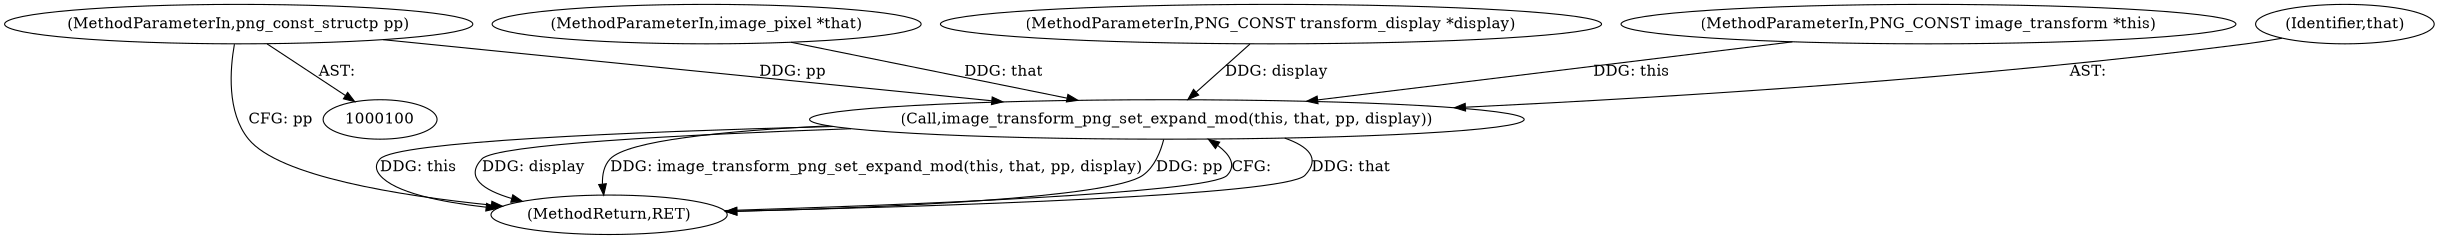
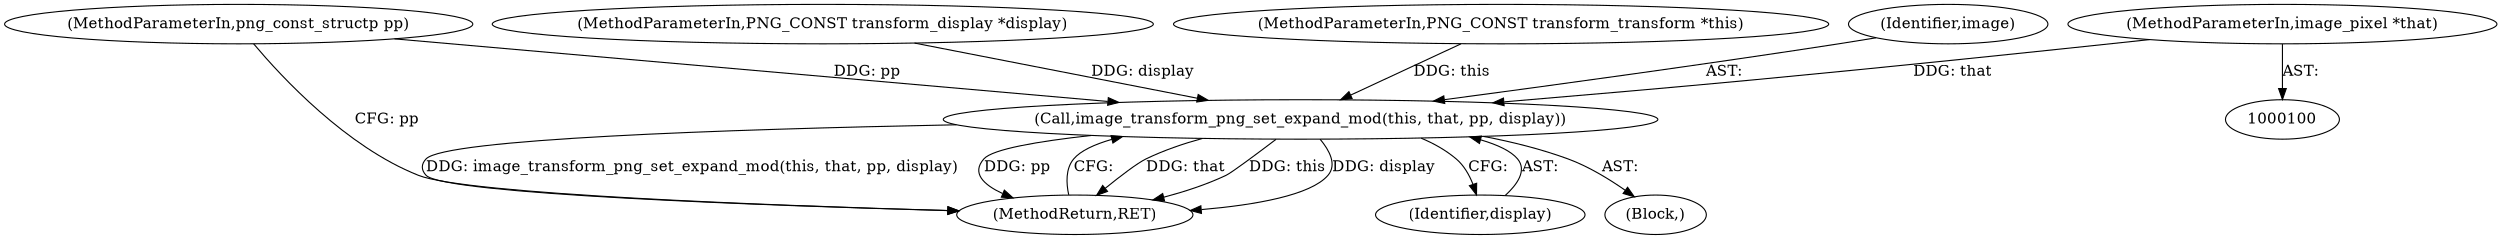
node "(MethodParameterIn,PNG_CONST image_transform *this)": label "(MethodParameterIn,PNG_CONST image_transform *this)" -> "(MethodParameterIn,PNG_CONST transform_transform *this)"
node "(Identifier,that)": label "(Identifier,that)" -> "(Identifier,image)"
edge "(MethodParameterIn,png_const_structp pp)" -> "1000100": now "(MethodParameterIn,image_pixel *that)" -> "1000100"
node "(Identifier,display)": added
node "(Block,)": added
